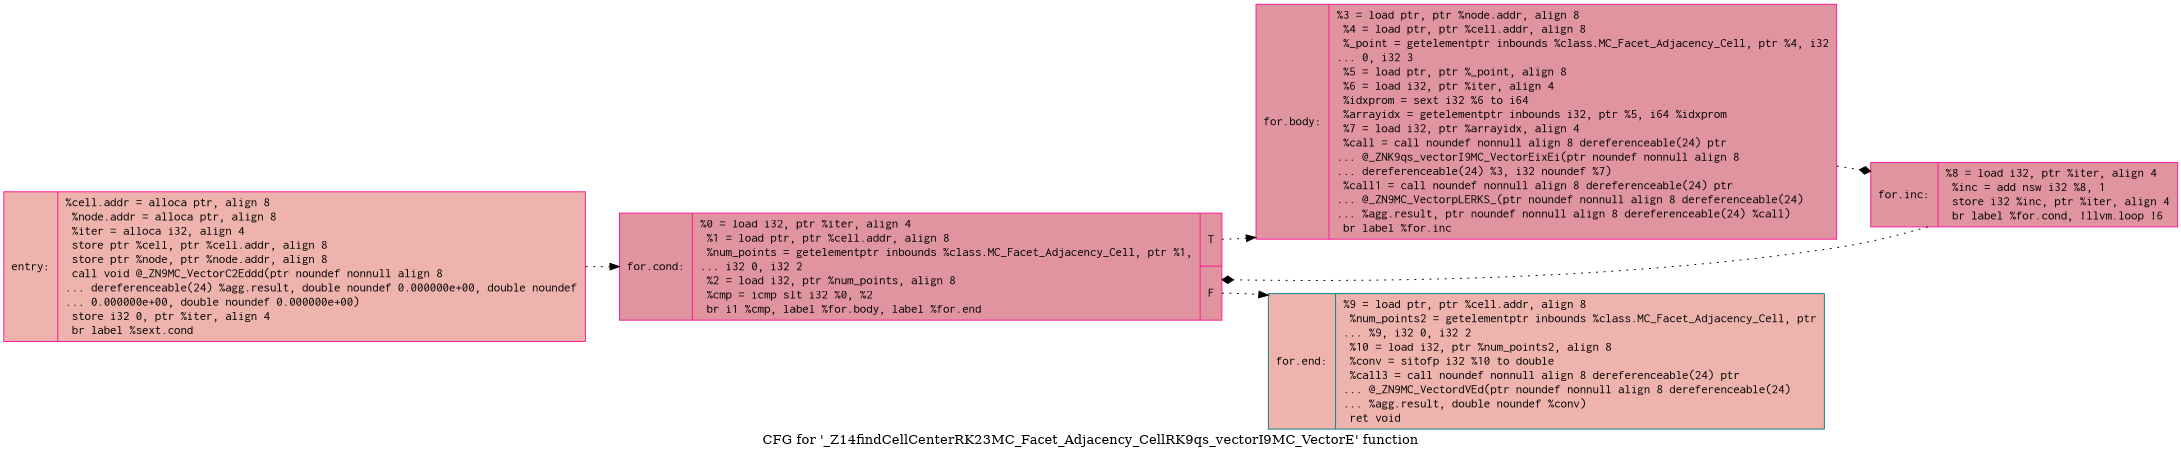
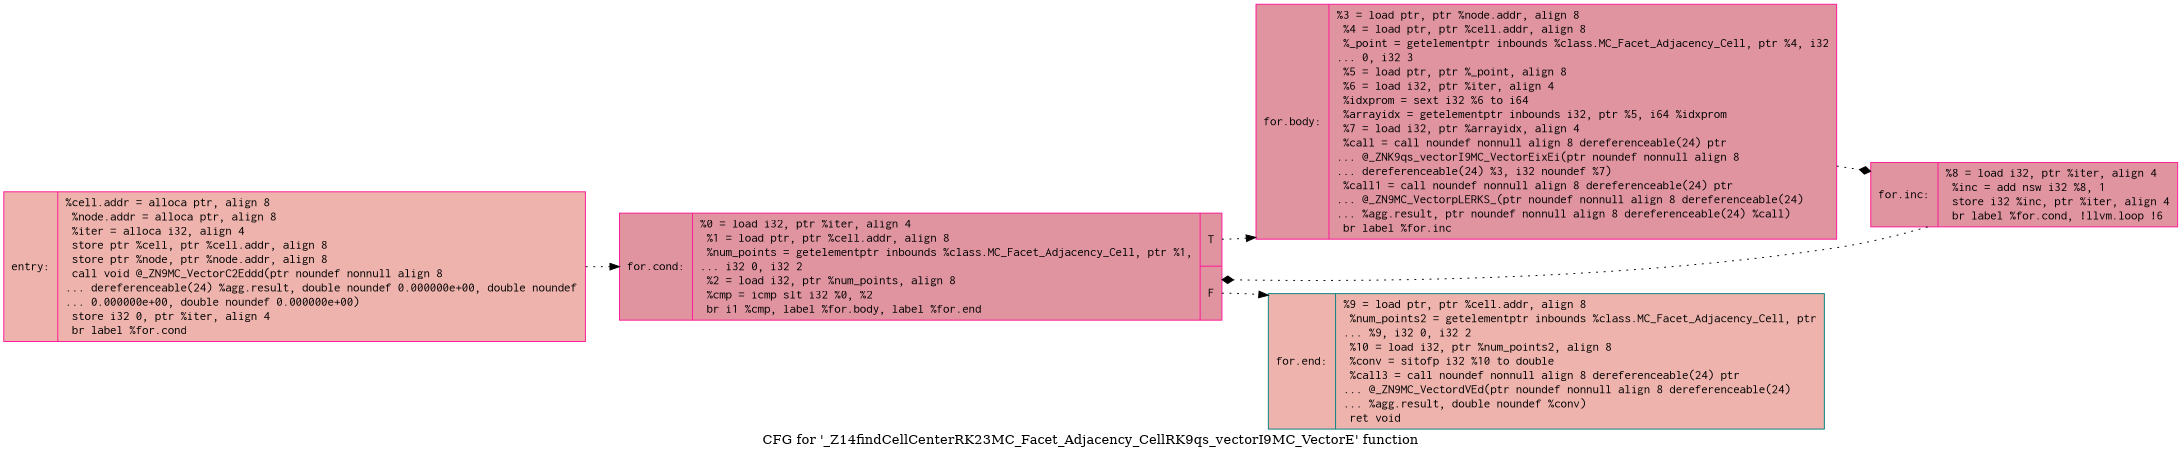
node "entry:": text "br label %sext.cond" -> "br label %for.cond"
